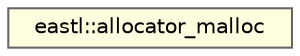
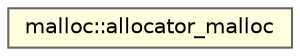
node "eastl::allocator_malloc": label "eastl::allocator_malloc" -> "malloc::allocator_malloc"
